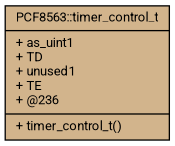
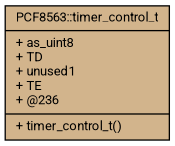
node "PCF8563::timer_control_t": text "+ as_uint1" -> "+ as_uint8"
